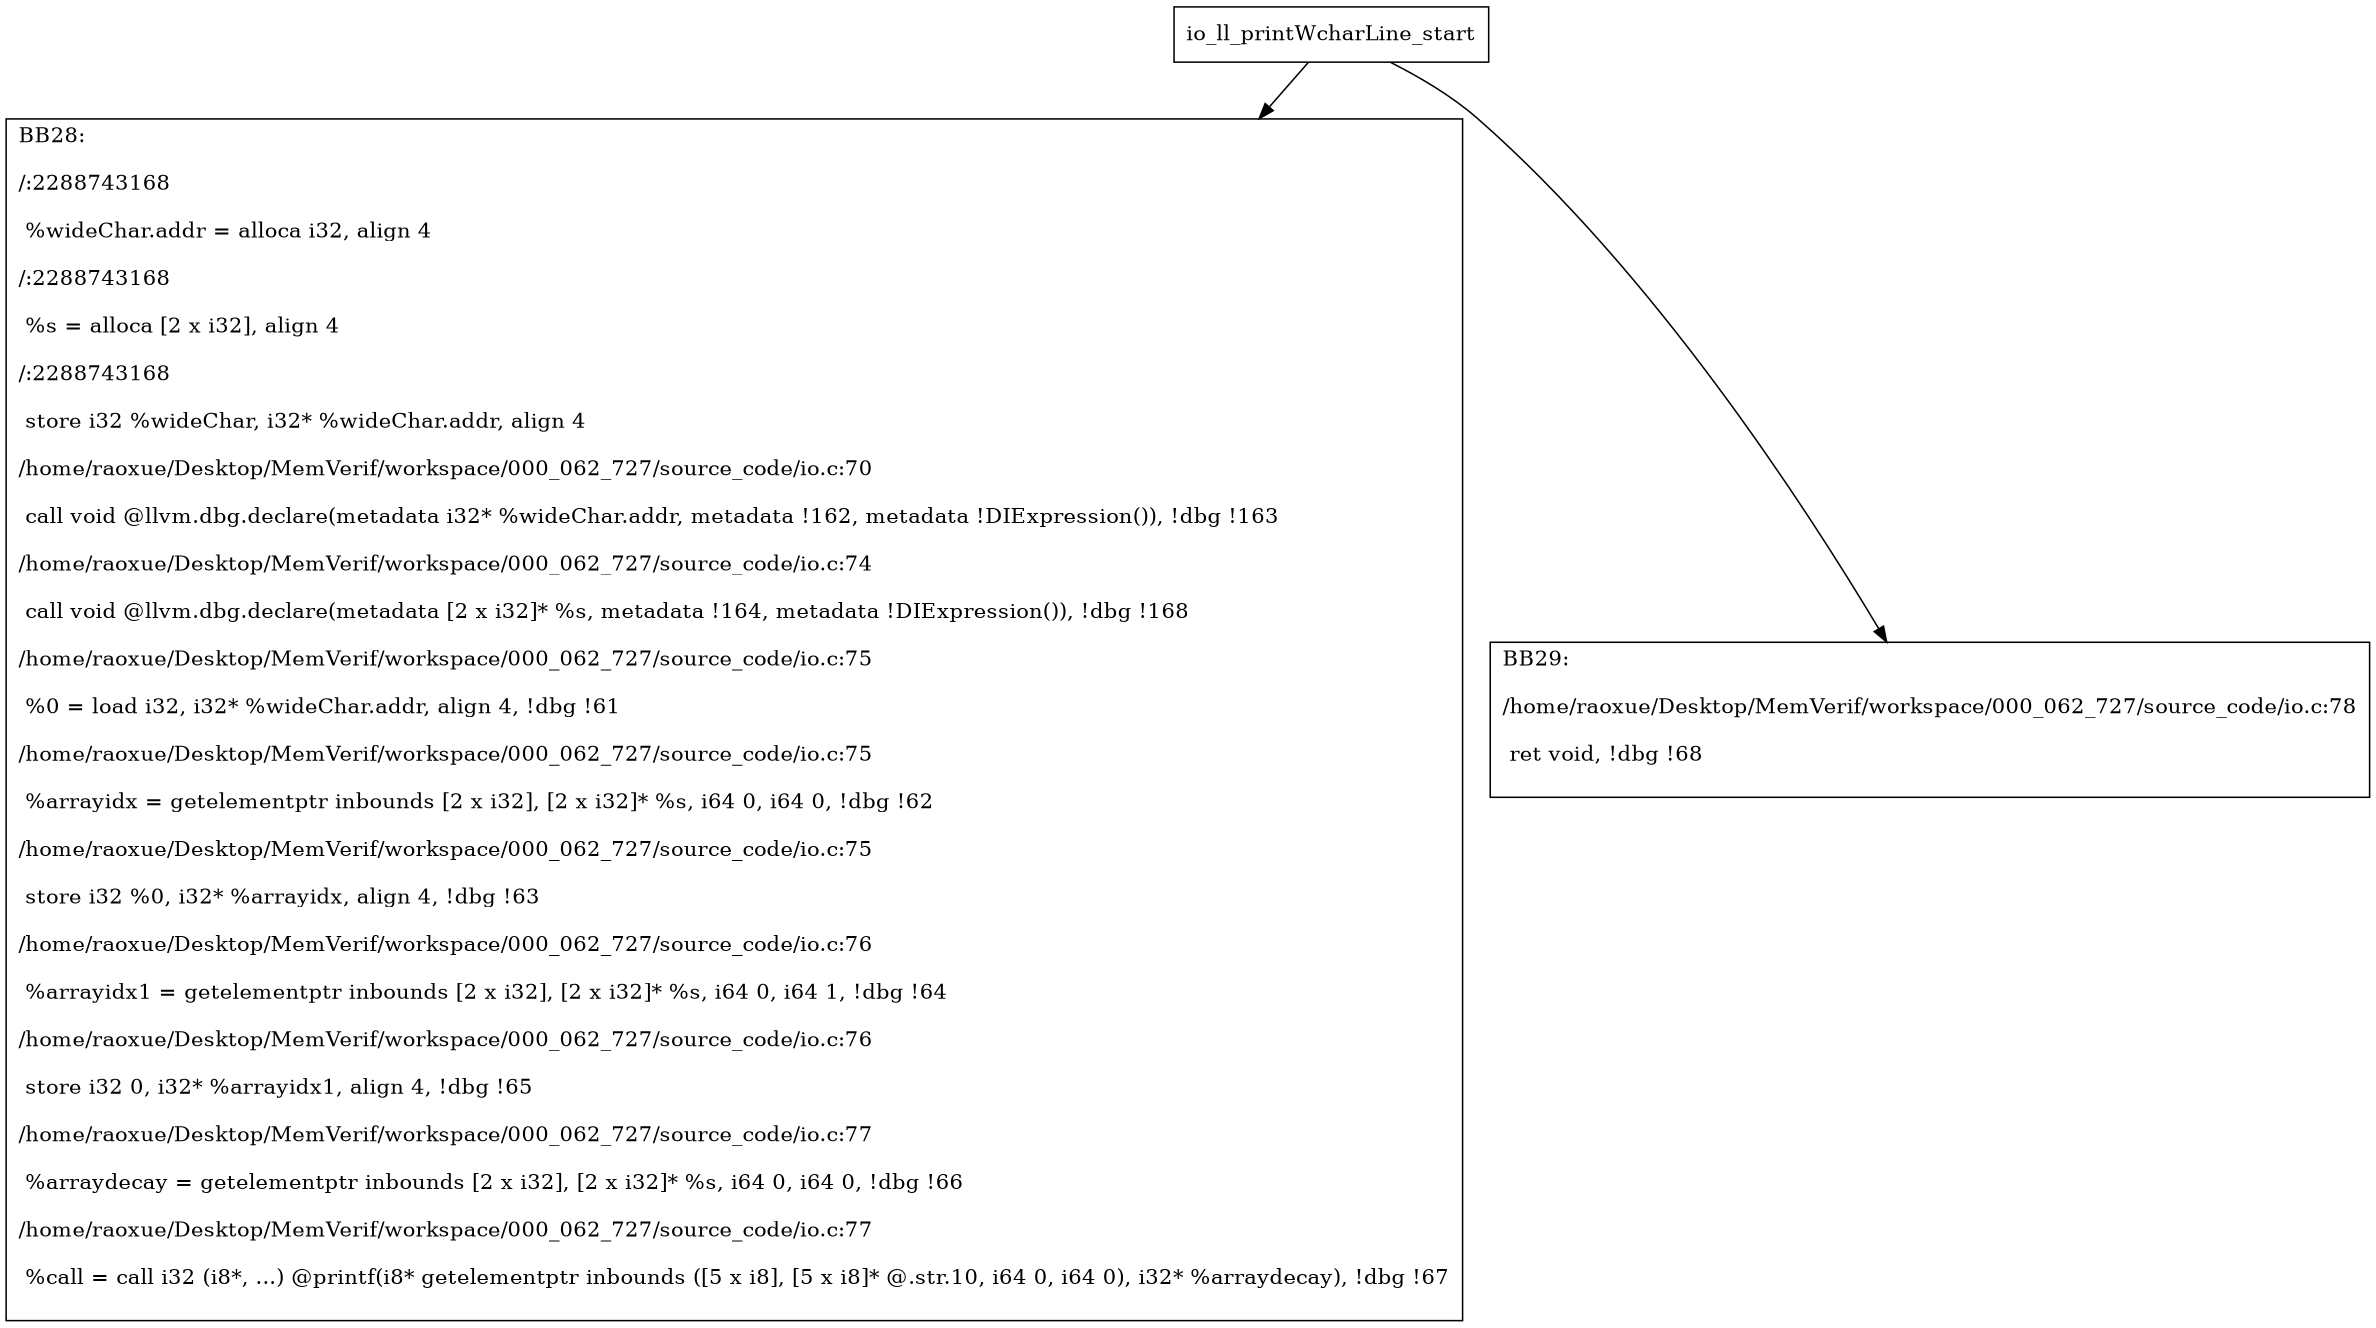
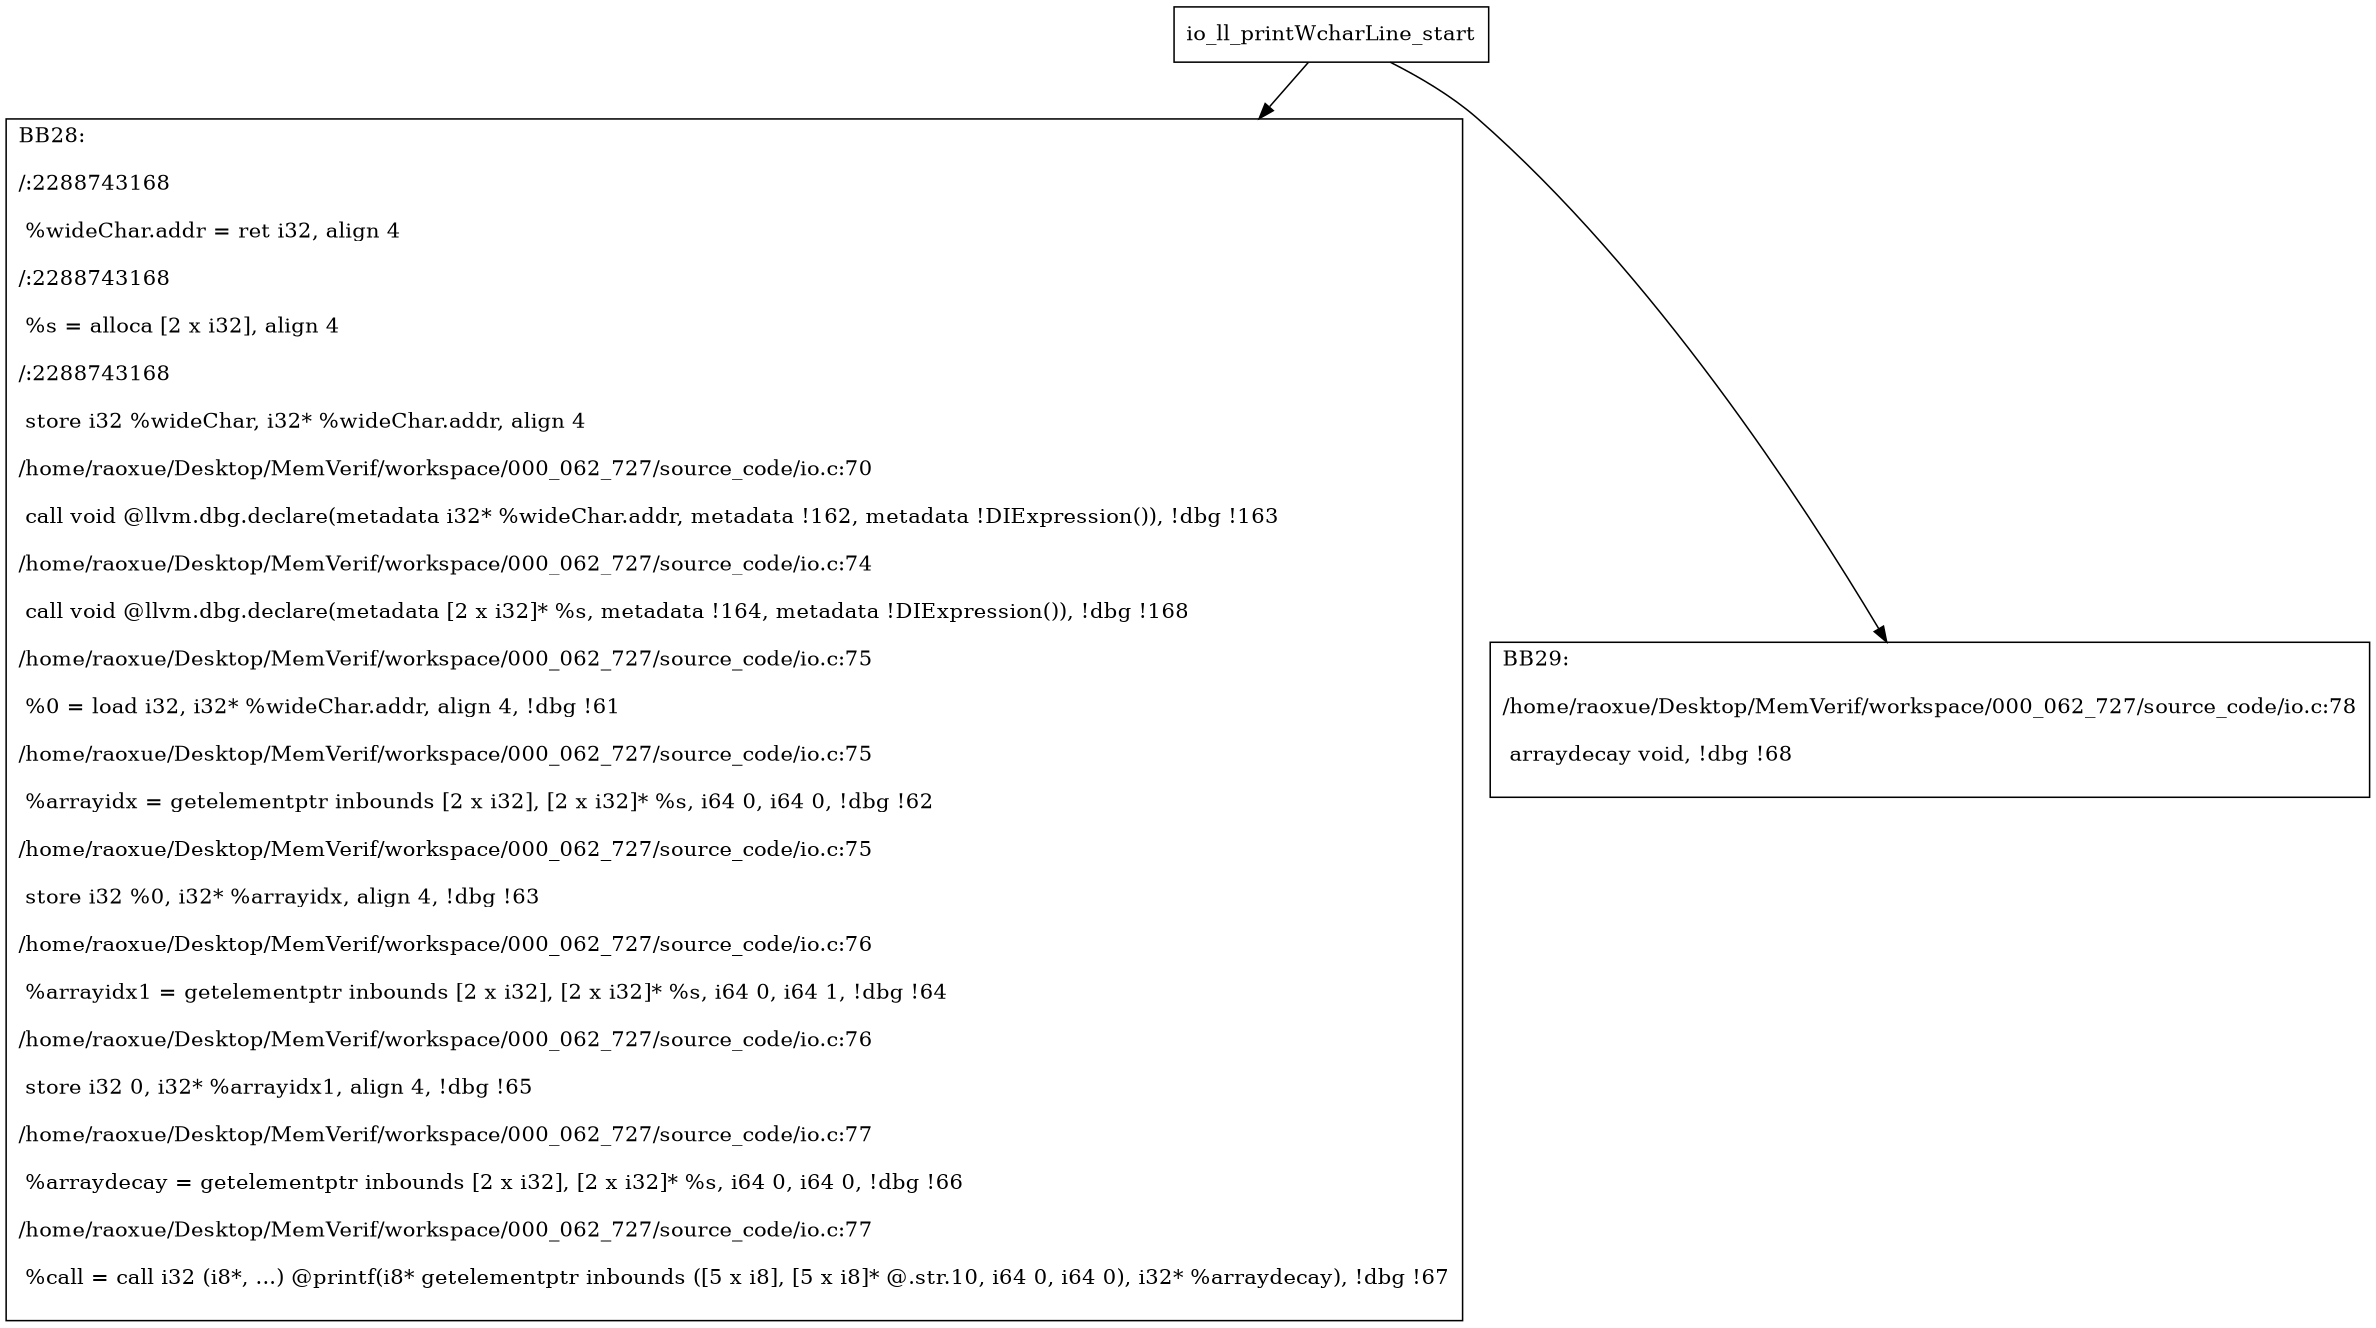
node "BB28:": text "%wideChar.addr = alloca i32, align 4" -> "%wideChar.addr = ret i32, align 4"
node "BB29:": text "ret void, !dbg !68" -> "arraydecay void, !dbg !68"
